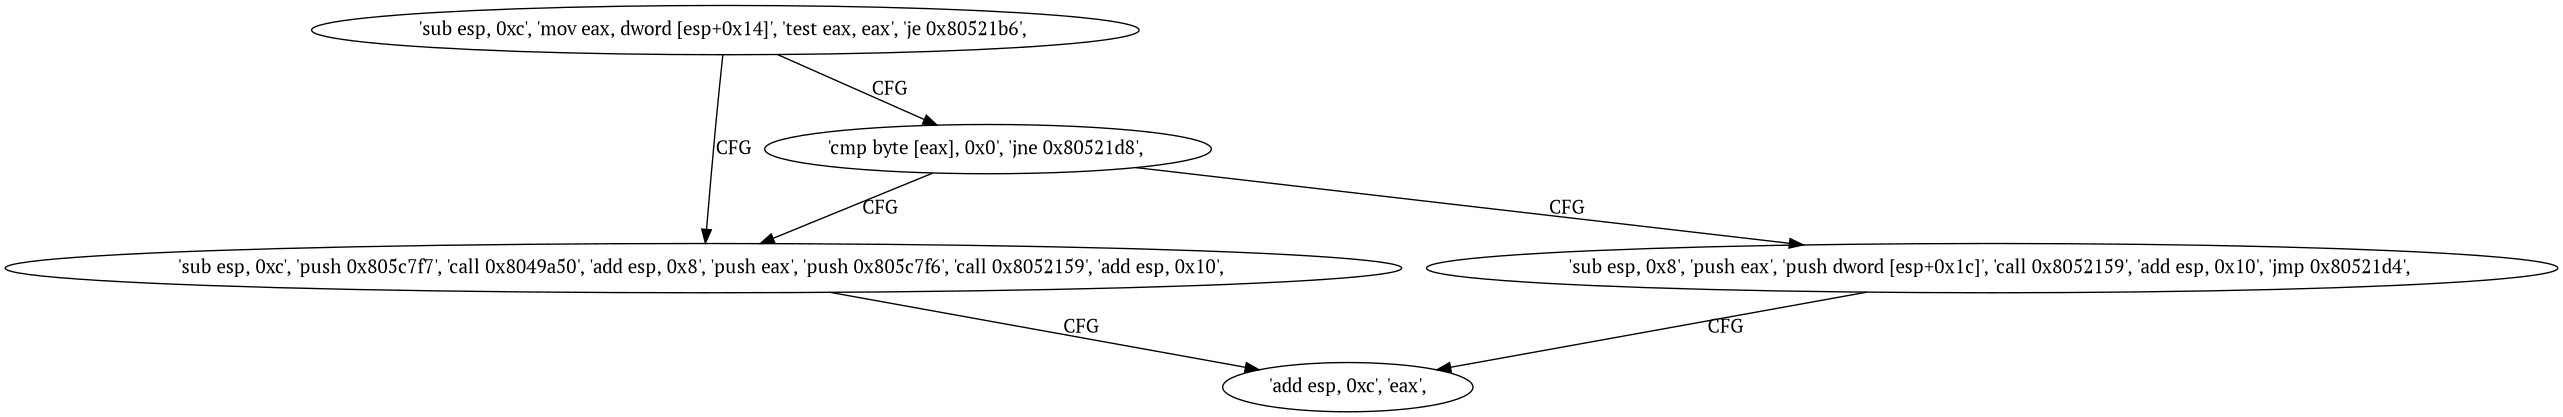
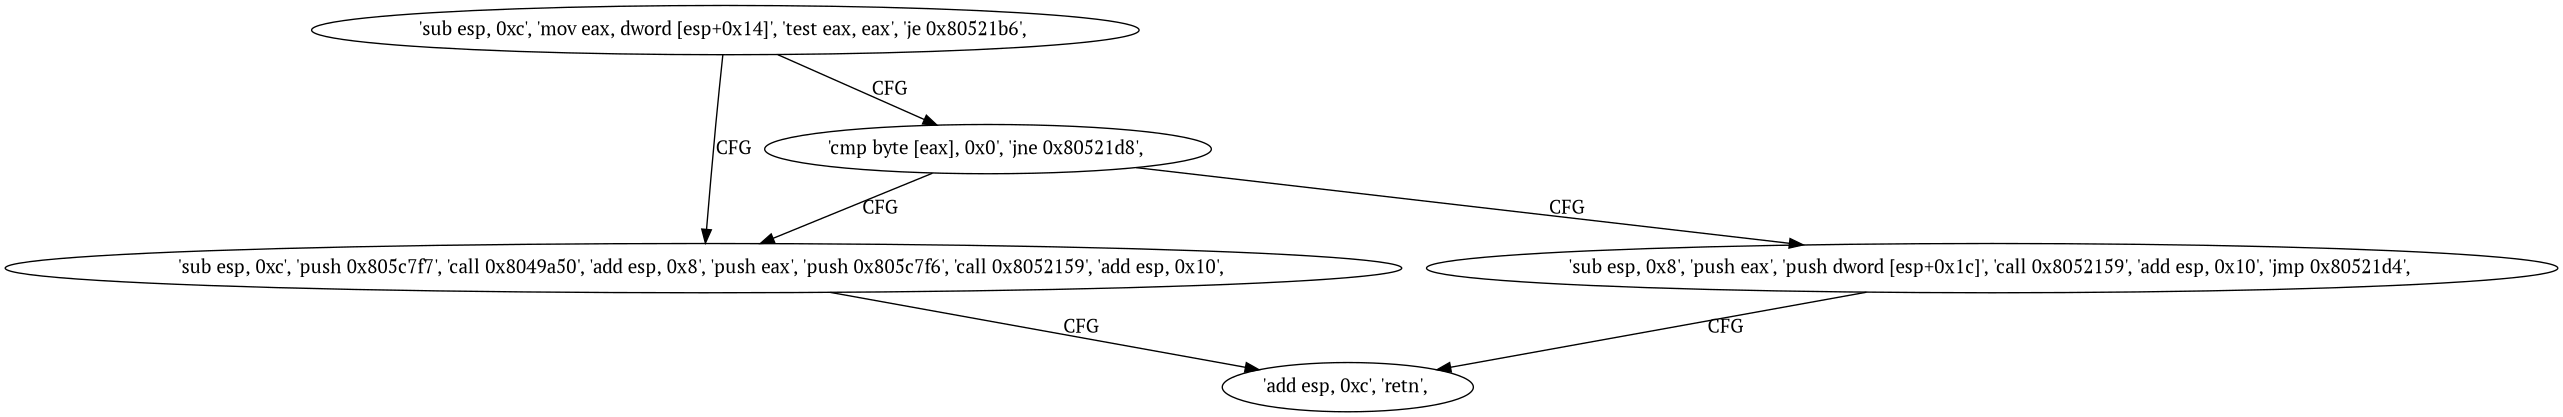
node "'add esp, 0xc', 'eax',": label "'add esp, 0xc', 'eax'," -> "'add esp, 0xc', 'retn',"
